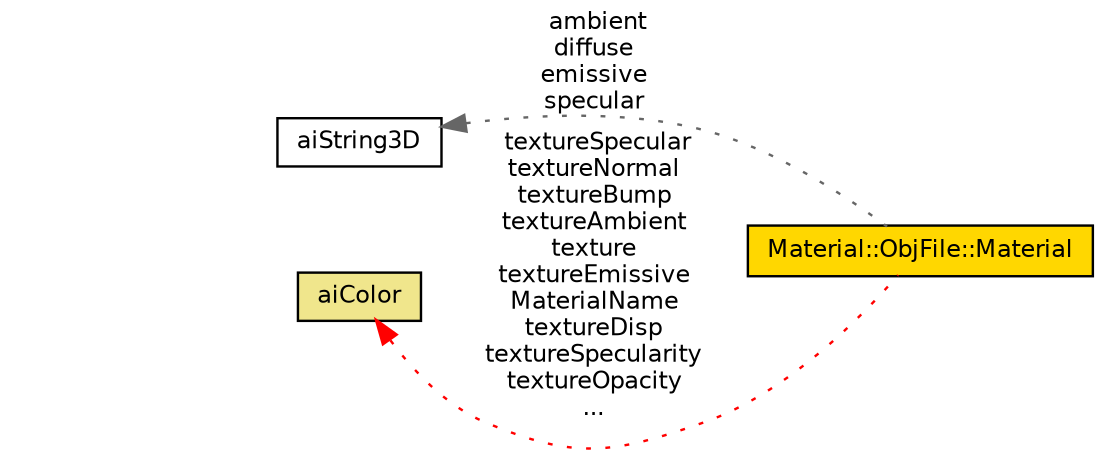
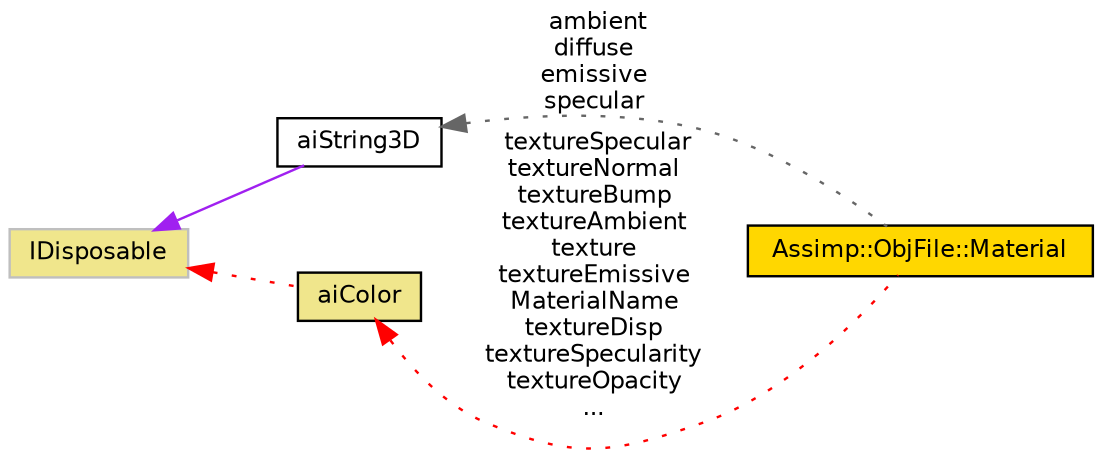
node "Material::ObjFile::Material": label "Material::ObjFile::Material" -> "Assimp::ObjFile::Material"
node "IDisposable": added
